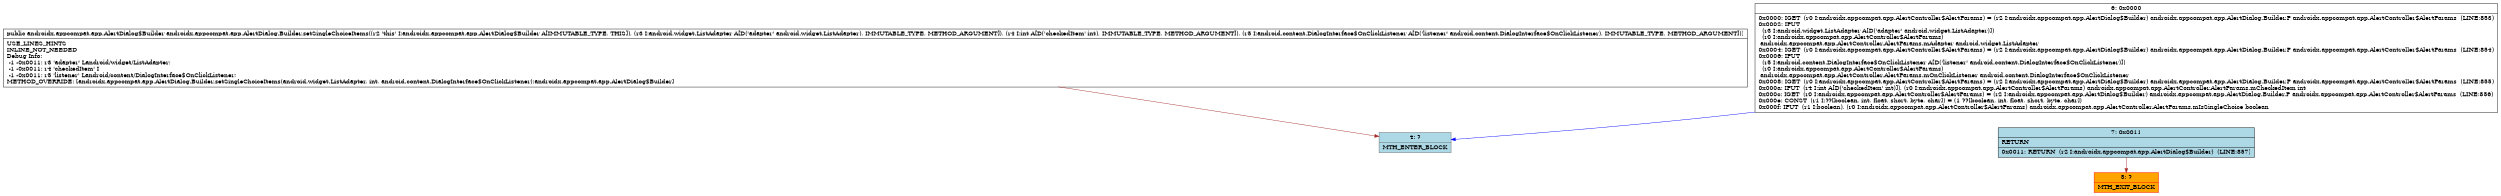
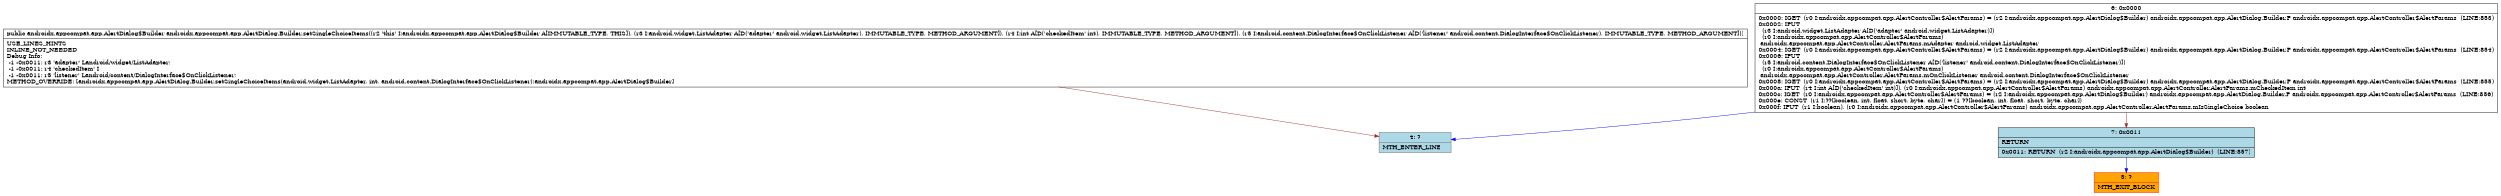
edge "6: 0x0000" -> "7: 0x0011": added
node "4: ?": text "MTH_ENTER_BLOCK" -> "MTH_ENTER_LINE"
edge "7: 0x0011" -> "5: ?": color brown -> blue
